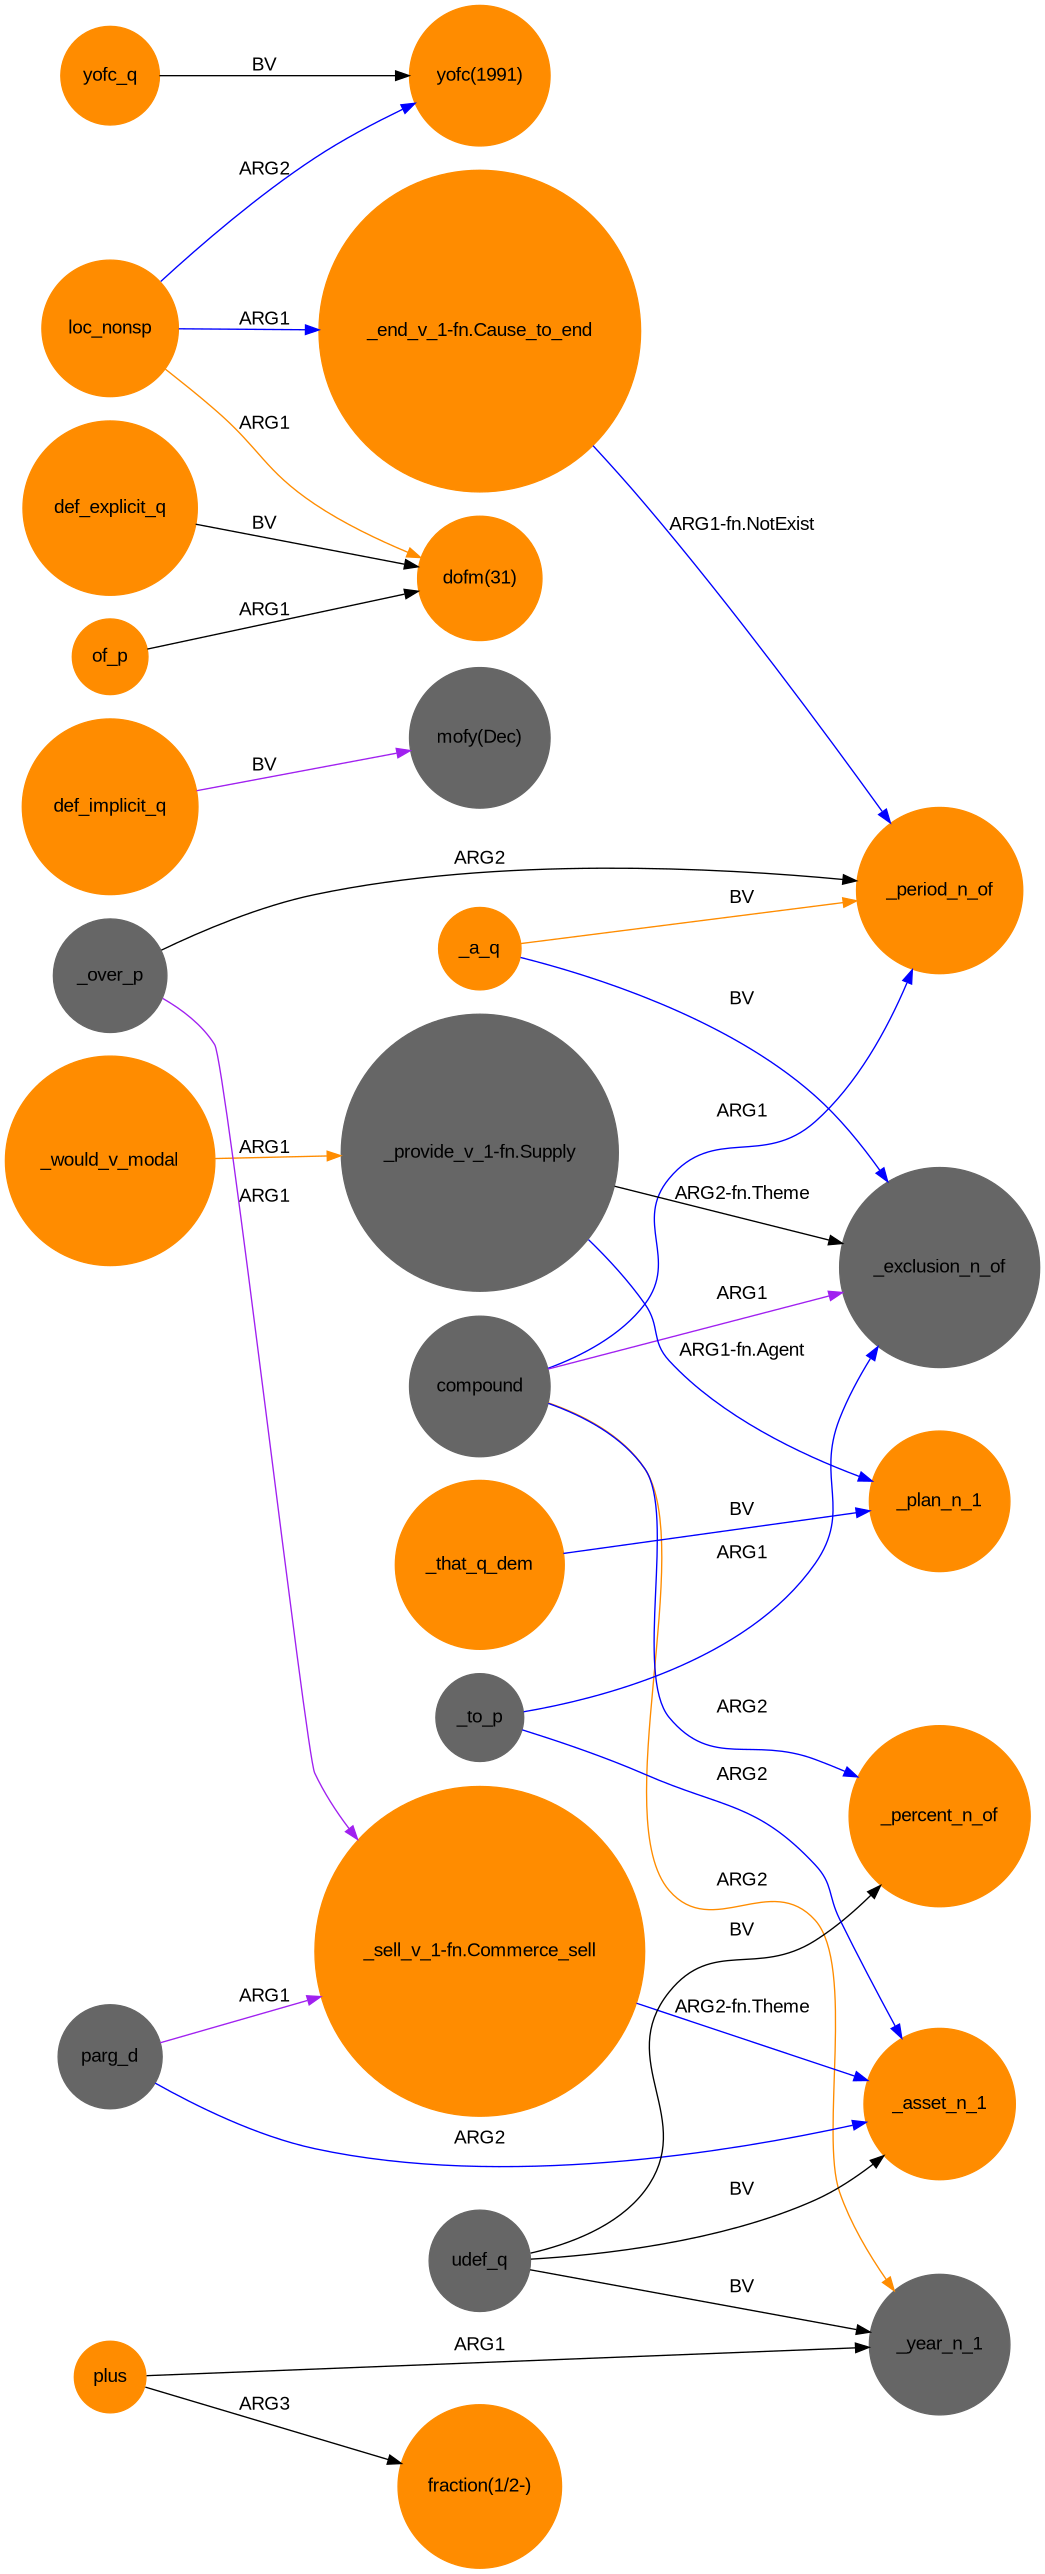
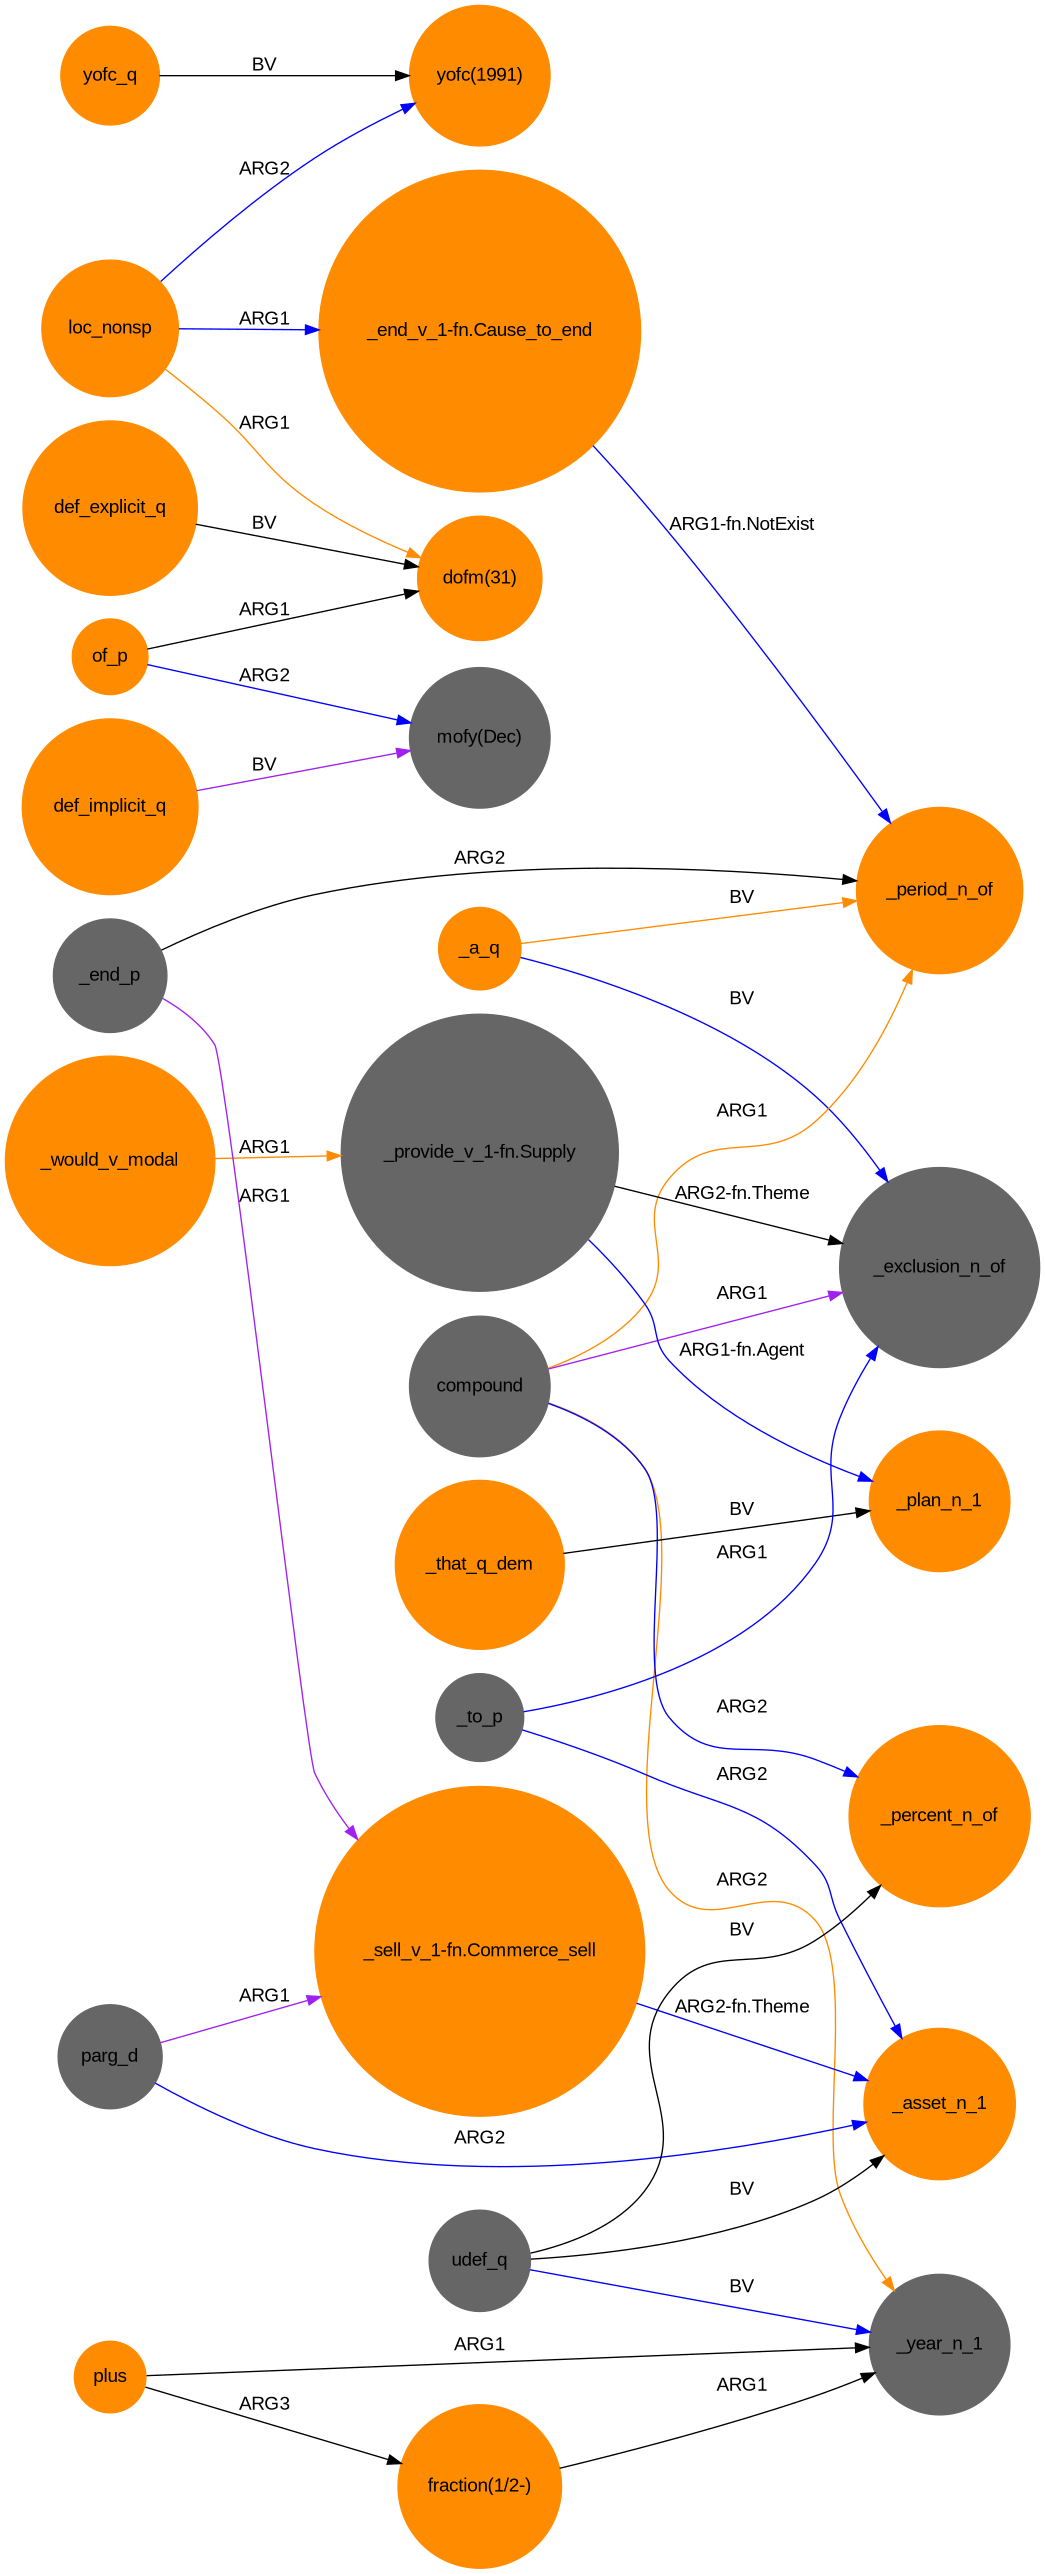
edge "of_p" -> "mofy(Dec)": added, label "ARG2"
node "_over_p": label "_over_p" -> "_end_p"
edge "compound" -> "_period_n_of": color blue -> darkorange
edge "_that_q_dem" -> "_plan_n_1": color blue -> black
edge "udef_q" -> "_year_n_1": color black -> blue
edge "fraction(1/2-)" -> "_year_n_1": added, label "ARG1"
